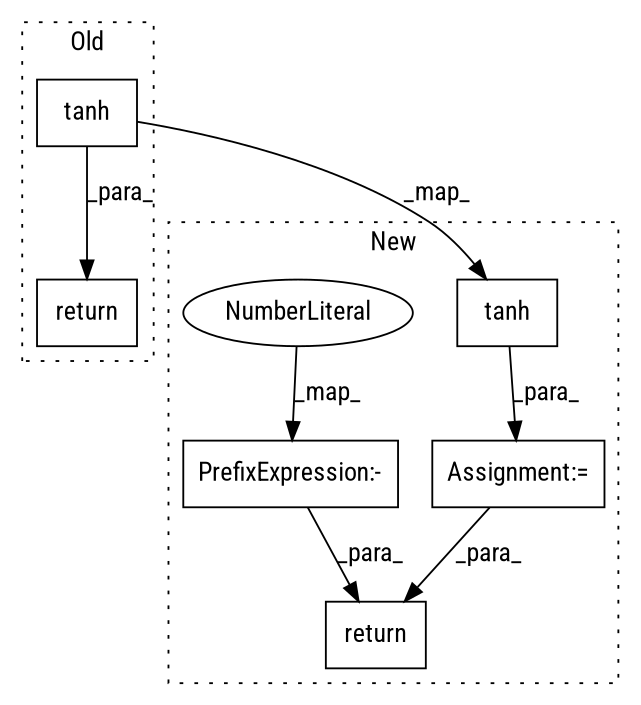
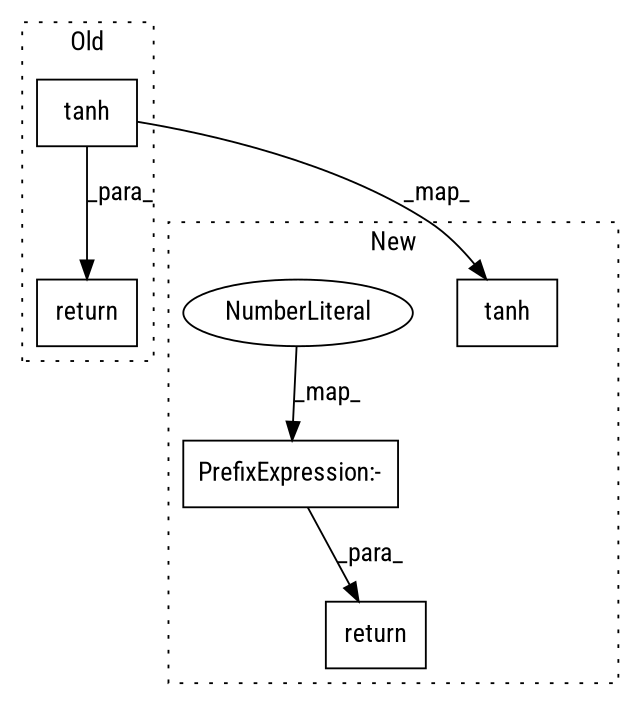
node "Assignment:=": removed
